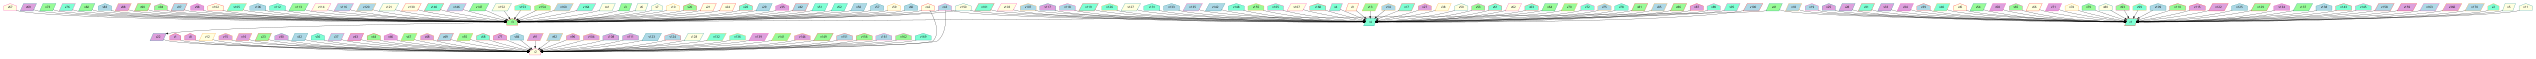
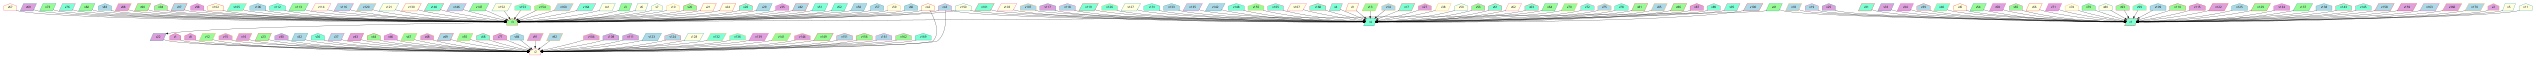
node "v28": removed
node "v2": fillcolor aquamarine -> plum
node "v12": fillcolor lightyellow -> palegreen
node "v96": removed
